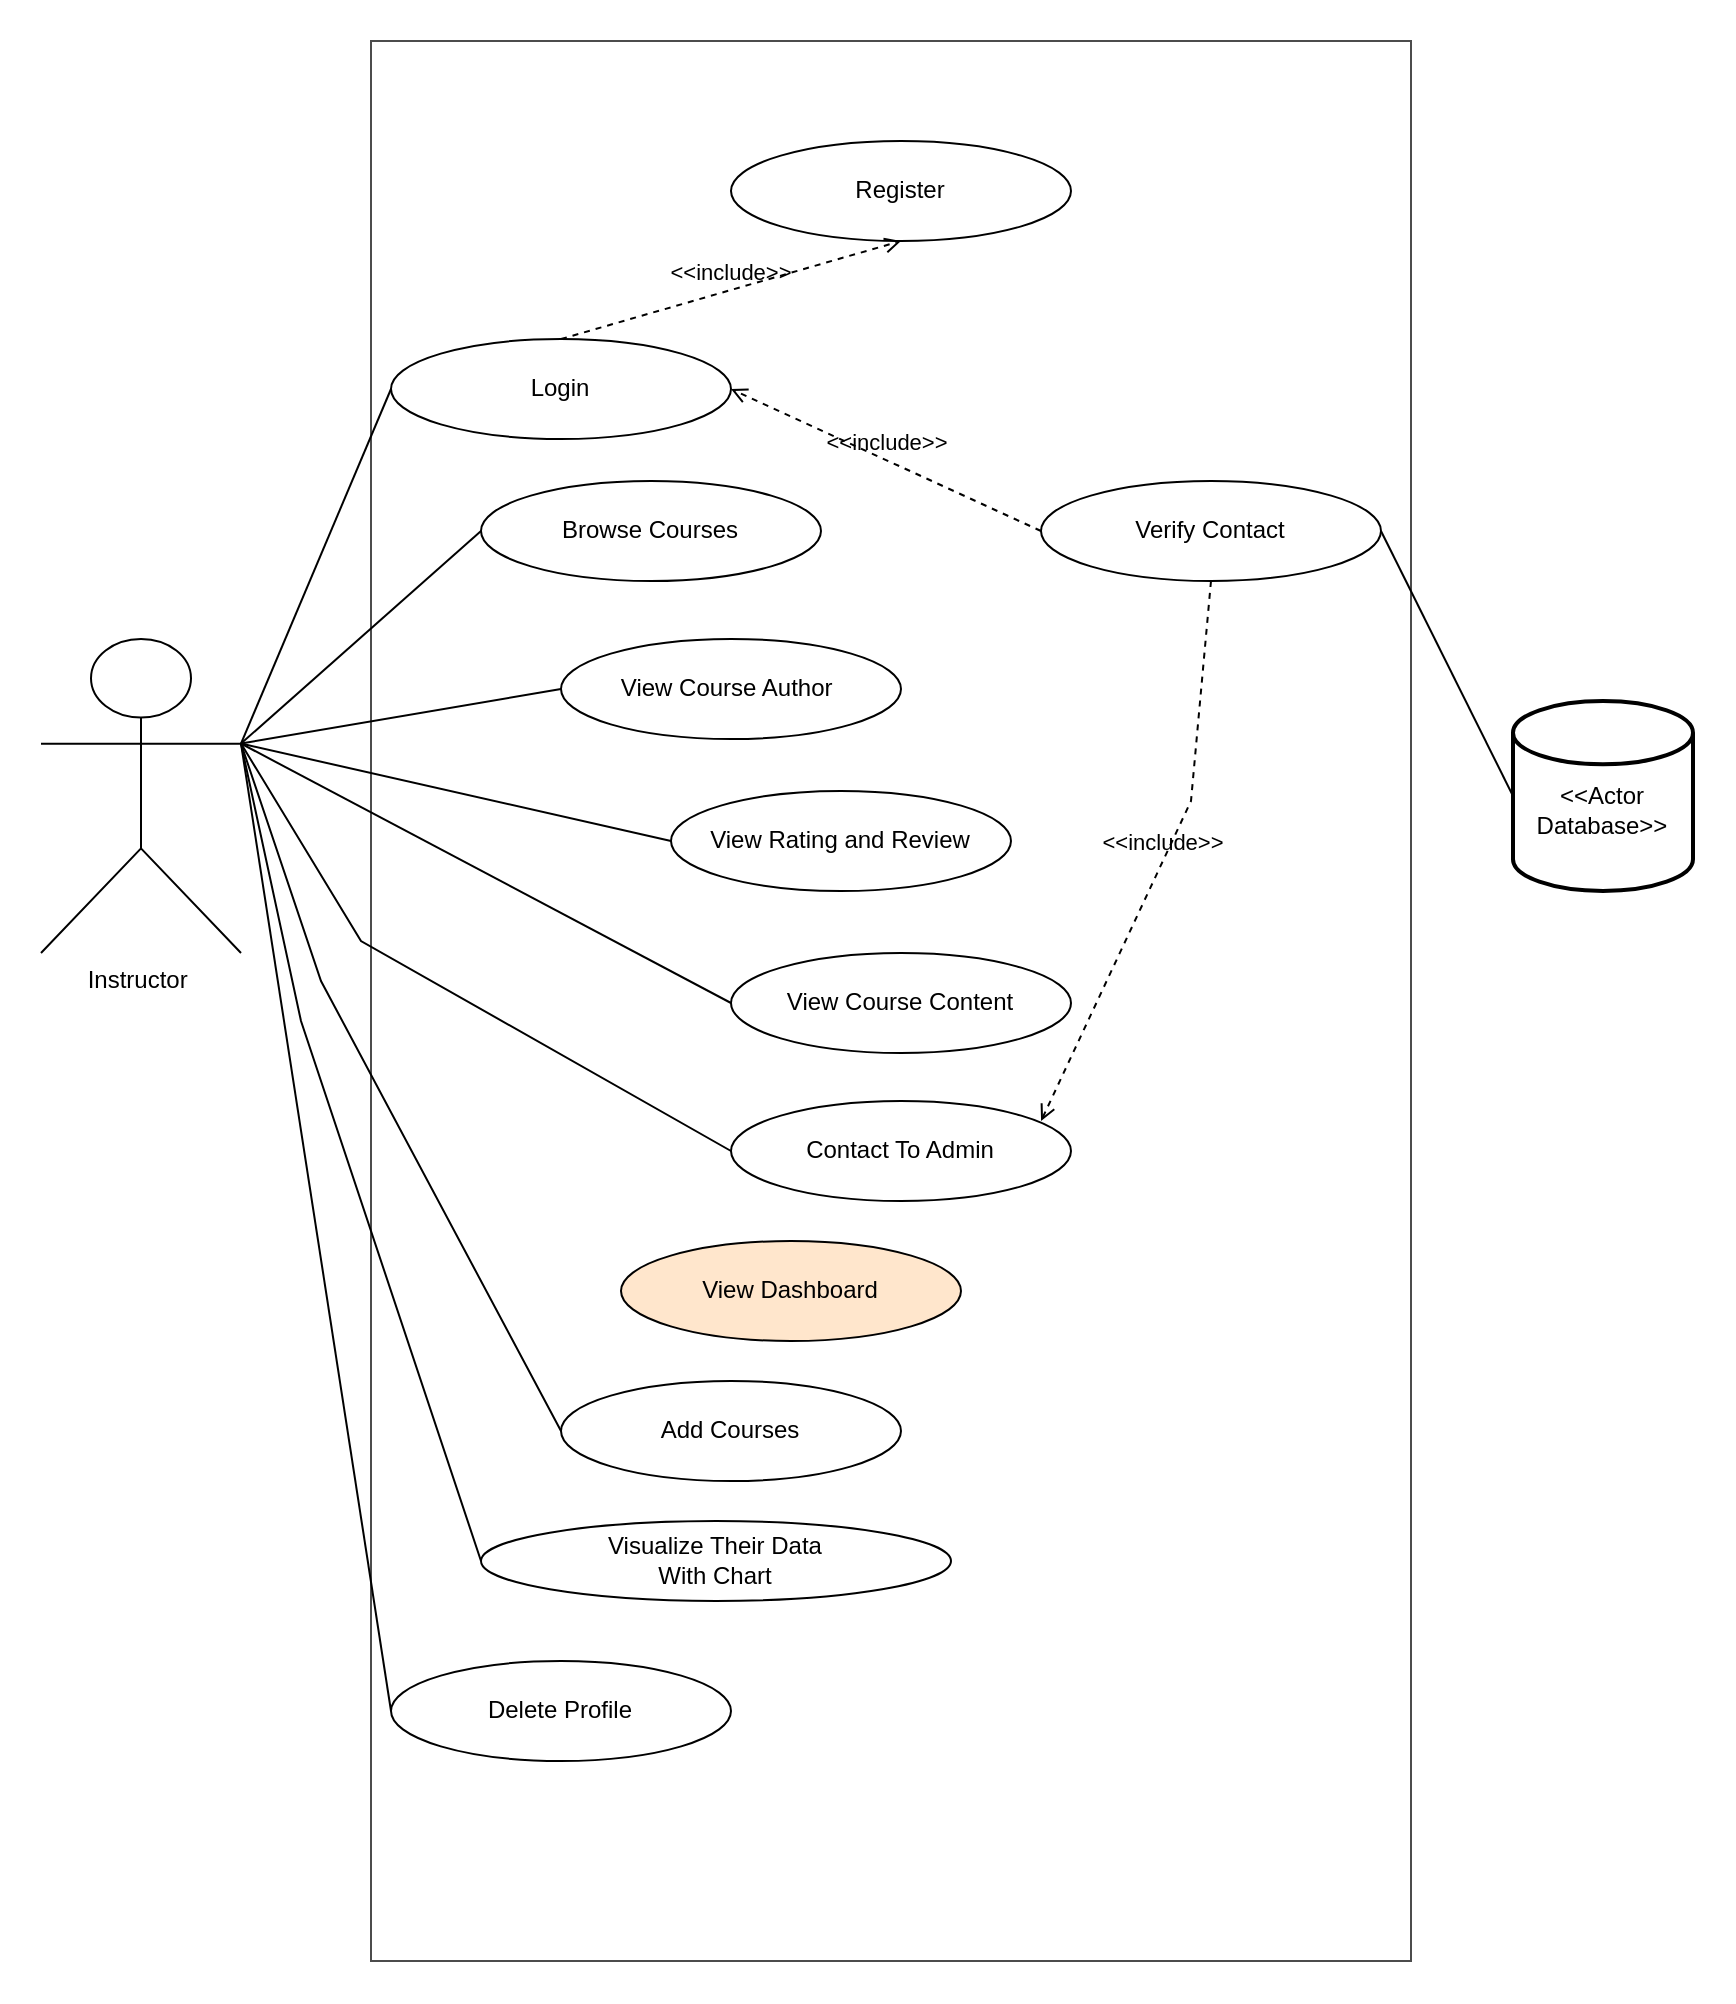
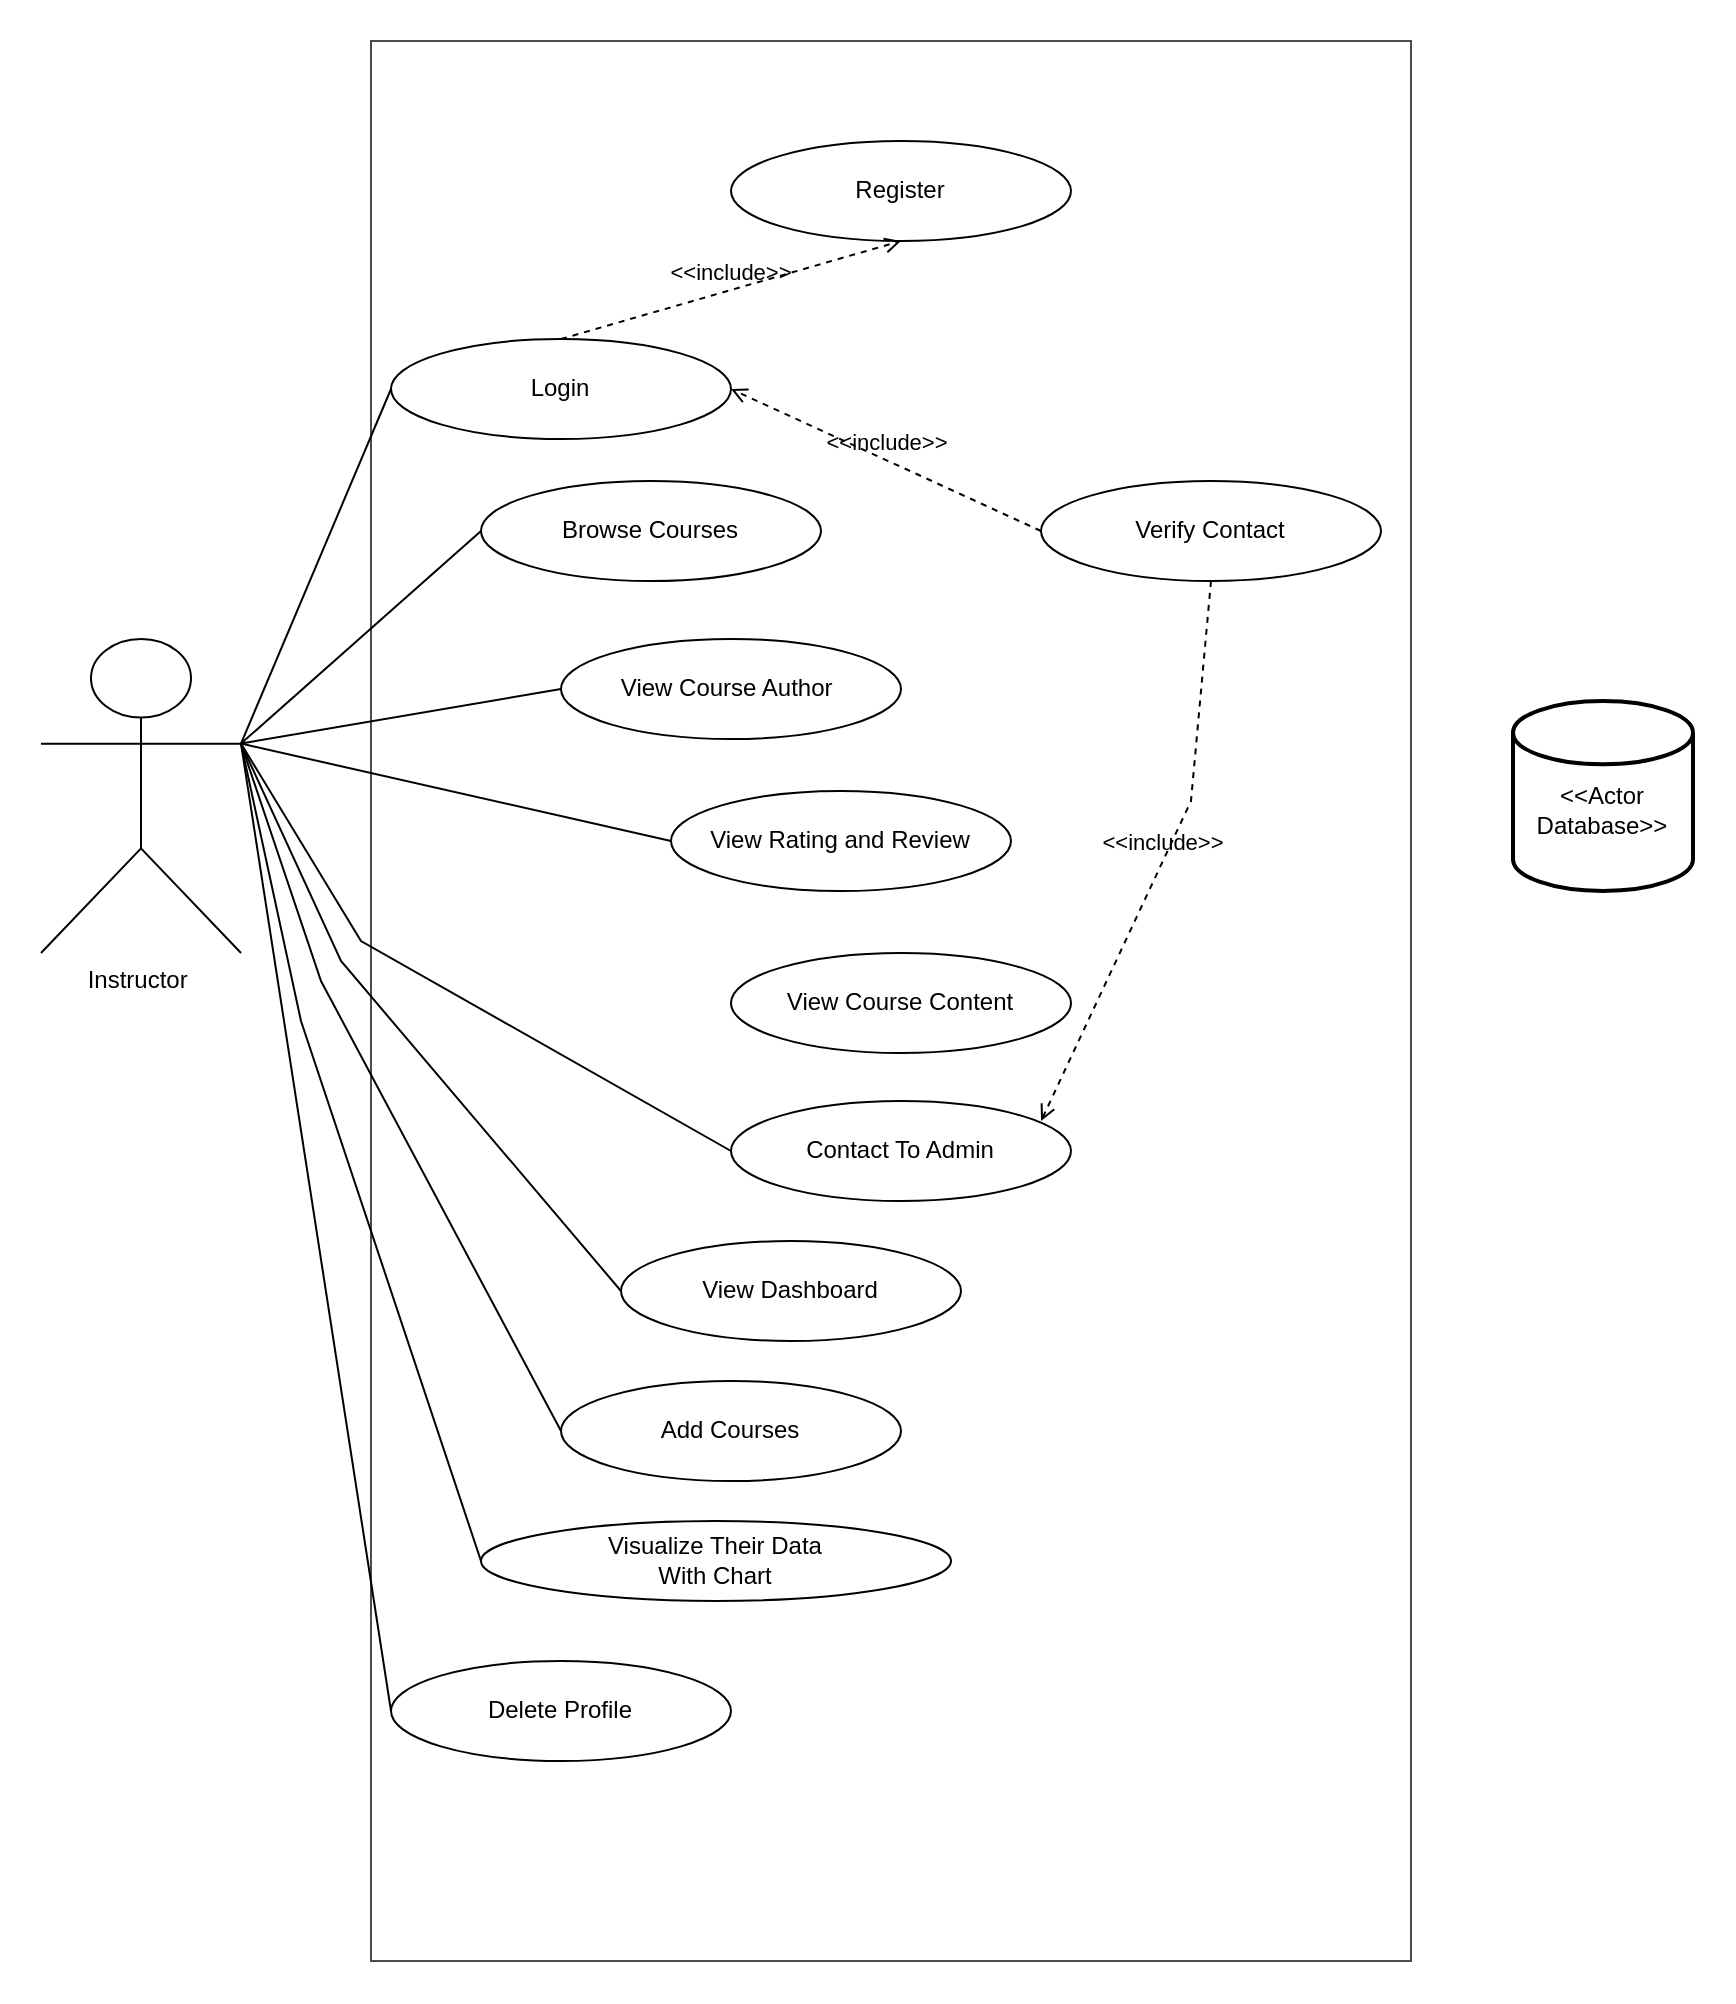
edge "Verify Contact" -- "<<Actor Database>>": removed
edge "Instructor" -- "View Course Content": removed
edge "Instructor" -- "View Dashboard": added
node "View Dashboard": fillcolor #ffe6cc -> #ffffff
